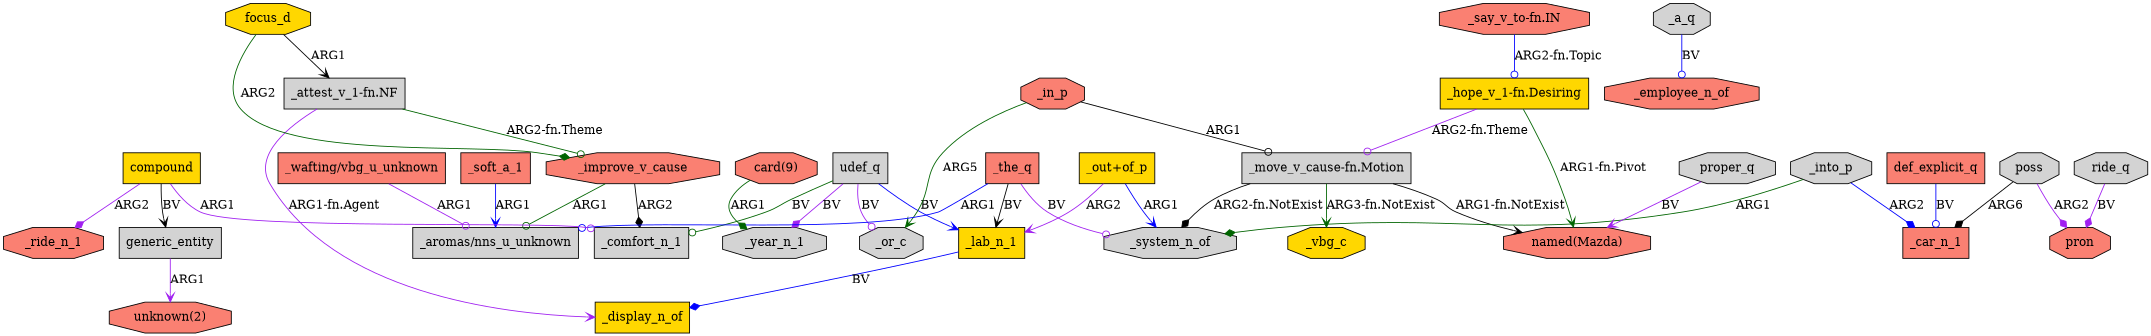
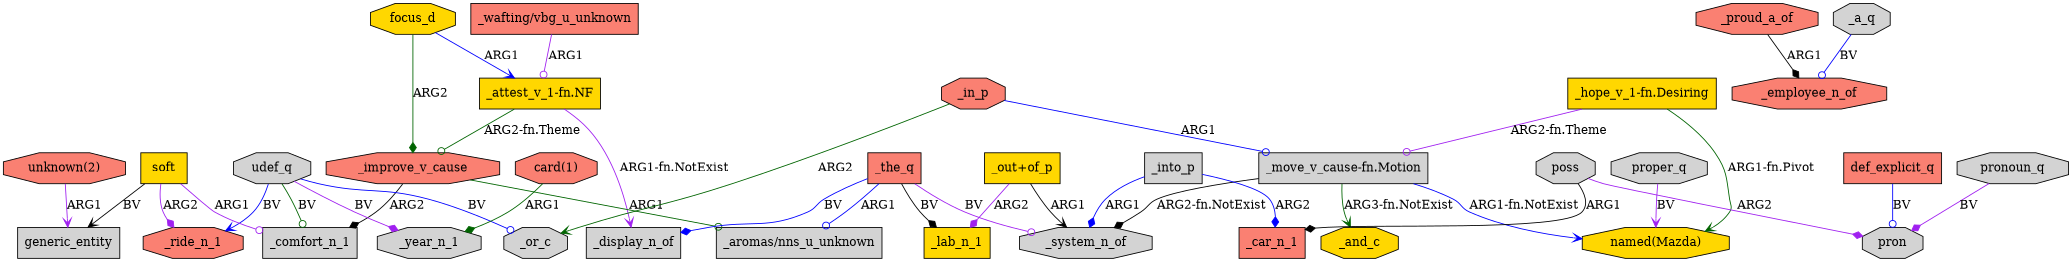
node "_say_v_to-fn.IN": removed
node "_proud_a_of": added
edge "focus_d" -> "_attest_v_1-fn.NF": color black -> blue
node "_attest_v_1-fn.NF": fillcolor lightgrey -> gold
edge "_in_p" -> "_move_v_cause-fn.Motion": color black -> blue
node "compound": label "compound" -> "soft"
node "_soft_a_1": removed
node "card(9)": label "card(9)" -> "card(1)"
node "udef_q": shape box -> octagon
edge "_in_p" -> "_or_c": label "ARG5" -> "ARG2"
node "_into_p": shape octagon -> box
node "ride_q": label "ride_q" -> "pronoun_q"
edge "_the_q" -> "_lab_n_1": arrowhead vee -> diamond
edge "def_explicit_q" -> "_car_n_1": now "def_explicit_q" -> "pron"
edge "_out+of_p" -> "_system_n_of": color blue -> black
edge "_wafting/vbg_u_unknown" -> "_aromas/nns_u_unknown": now "_wafting/vbg_u_unknown" -> "_attest_v_1-fn.NF"
edge "udef_q" -> "_or_c": color purple -> blue
edge "_attest_v_1-fn.NF" -> "_display_n_of": label "ARG1-fn.Agent" -> "ARG1-fn.NotExist"
edge "poss" -> "_car_n_1": label "ARG6" -> "ARG1"
edge "udef_q" -> "_lab_n_1": now "udef_q" -> "_ride_n_1"
edge "_move_v_cause-fn.Motion" -> "named(Mazda)": color black -> blue
edge "_out+of_p" -> "_lab_n_1": arrowhead vee -> diamond
edge "_into_p" -> "_system_n_of": color darkgreen -> blue
node "_vbg_c": label "_vbg_c" -> "_and_c"
node "named(Mazda)": fillcolor salmon -> gold
node "pron": fillcolor salmon -> lightgrey
edge "generic_entity" -> "unknown(2)": reversed
edge "_lab_n_1" -> "_display_n_of": now "_the_q" -> "_display_n_of"
node "_display_n_of": fillcolor gold -> lightgrey
